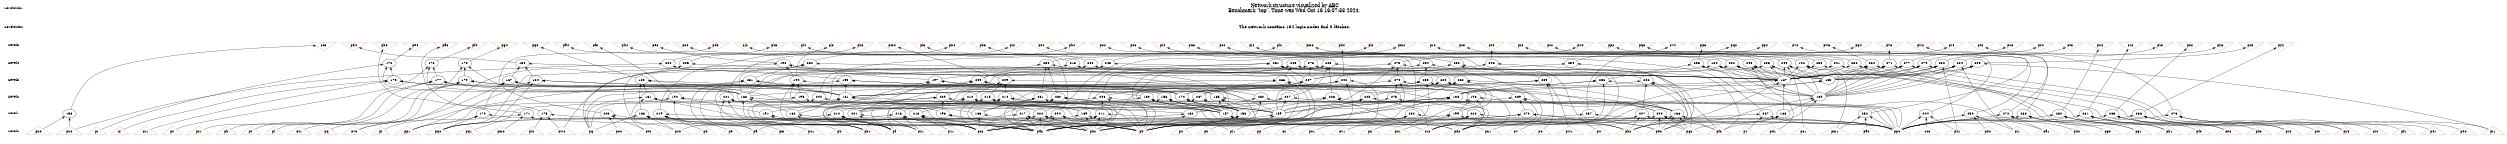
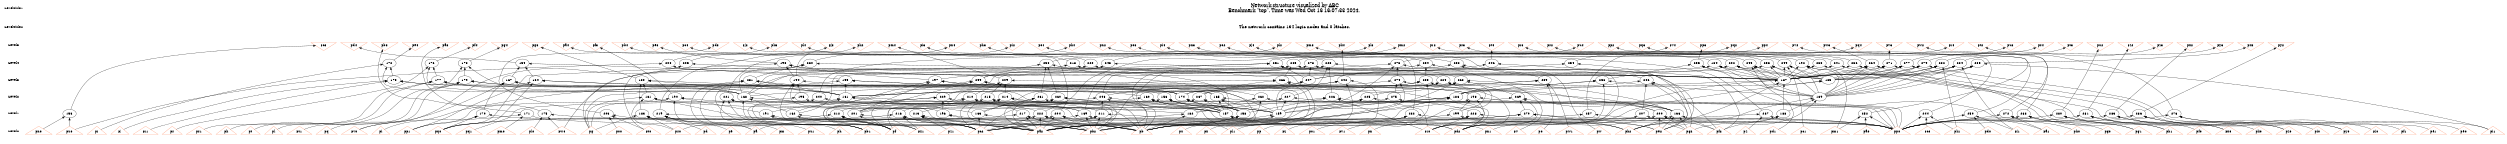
edge "pp0" -> "171": reversed
edge "ph2" -> "207": removed
node "px1": removed
